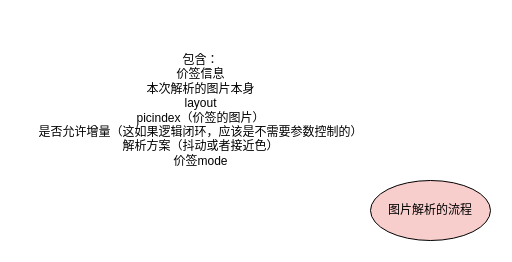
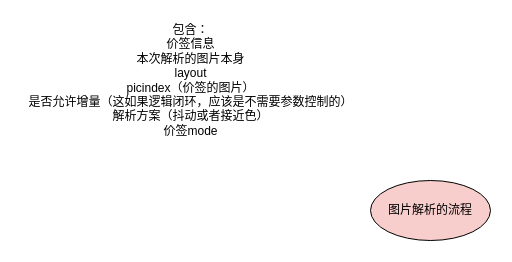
node "包含： 价签信息 本次解析的图片本身 layout picindex（价签的图片） 是否允许增量（这如果逻辑闭环，应该是不需要参数控制的） 解析方案（抖动或者接近色） 价签mode": moved (201, 111) -> (191, 81)
